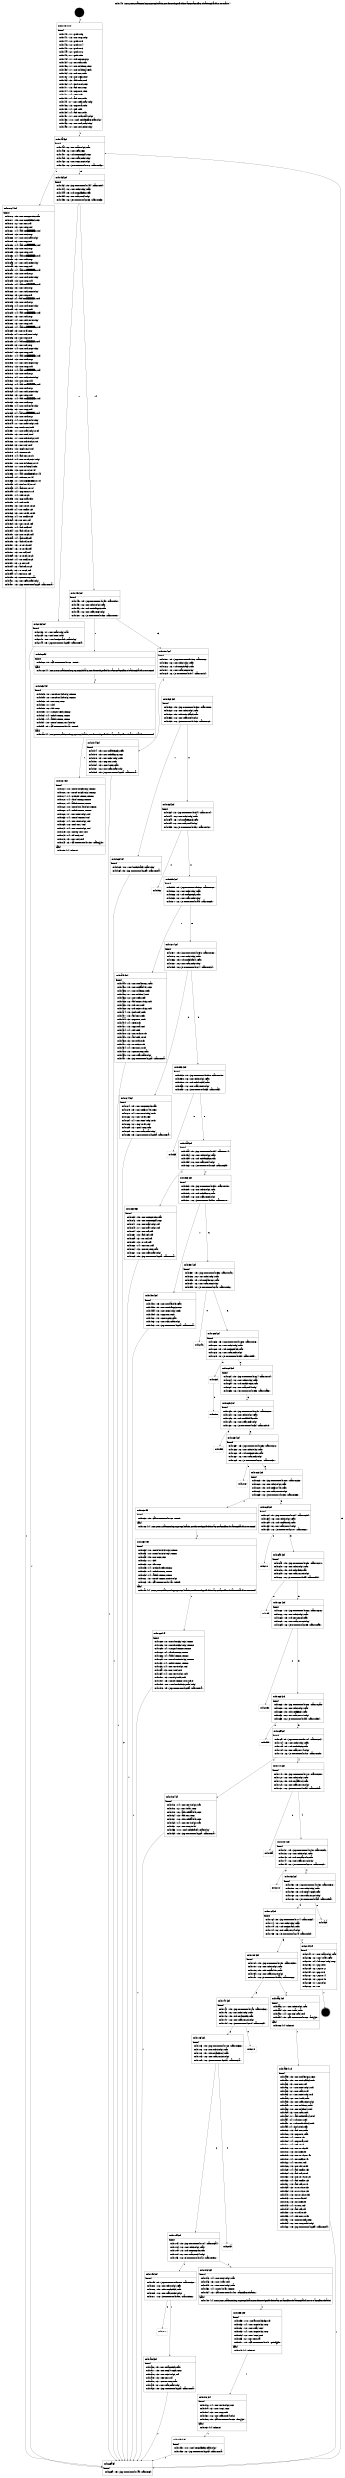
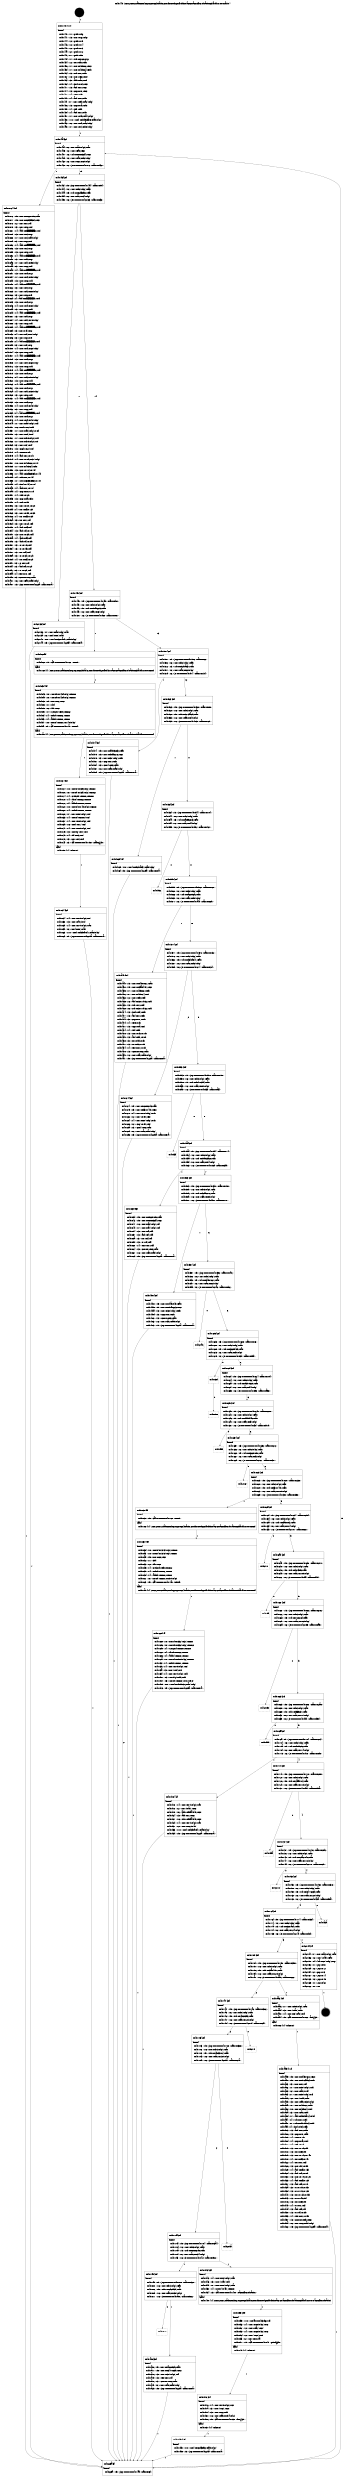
edge "0x401507 [28]" -> "0x401523 [28]": added, label "12"
node "0x401c54 [32]": added
